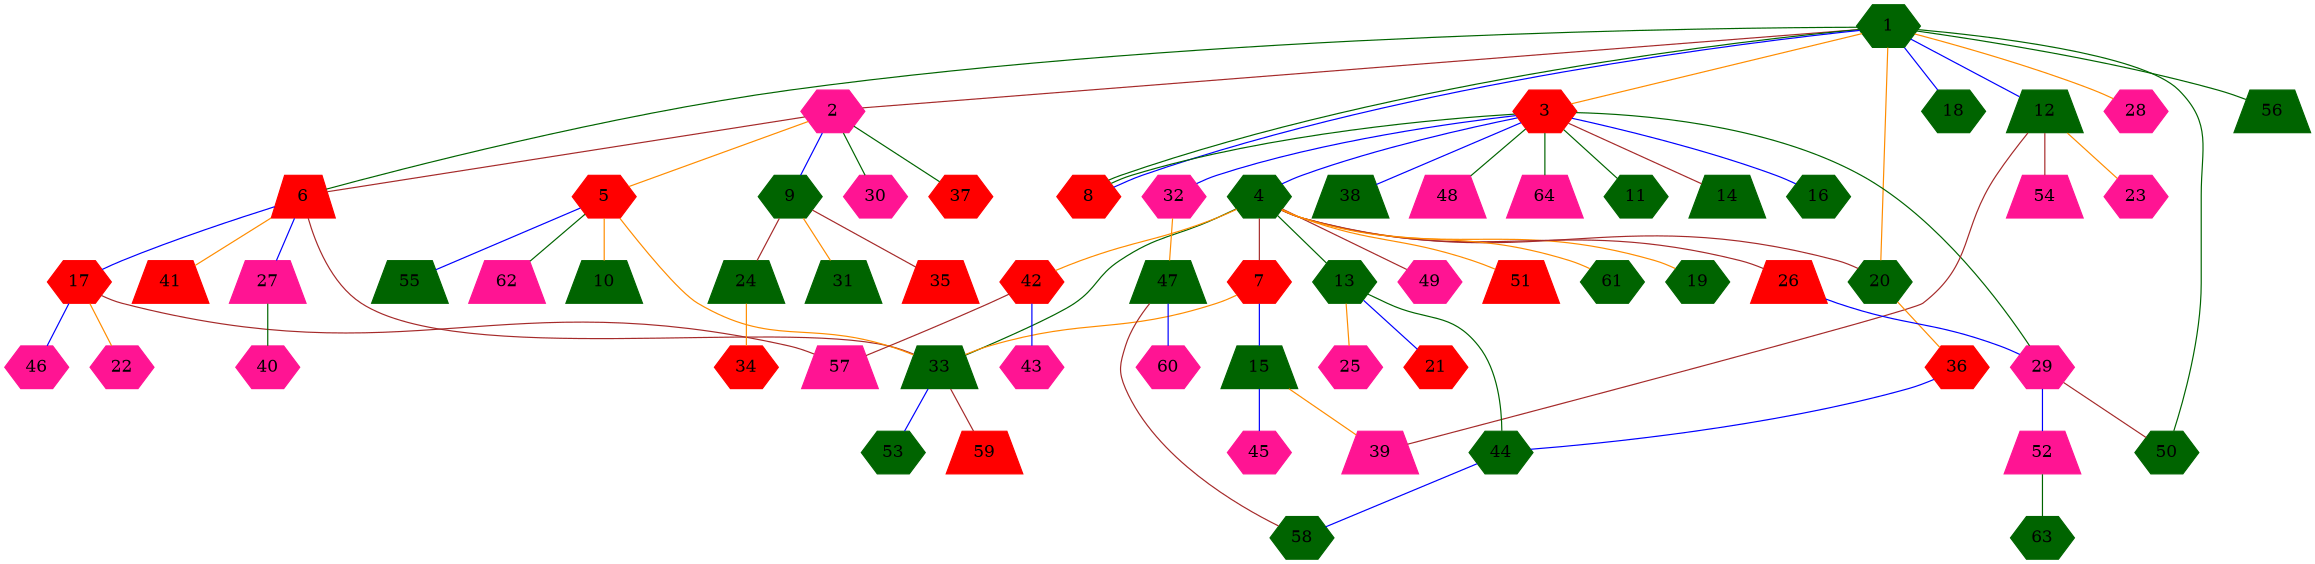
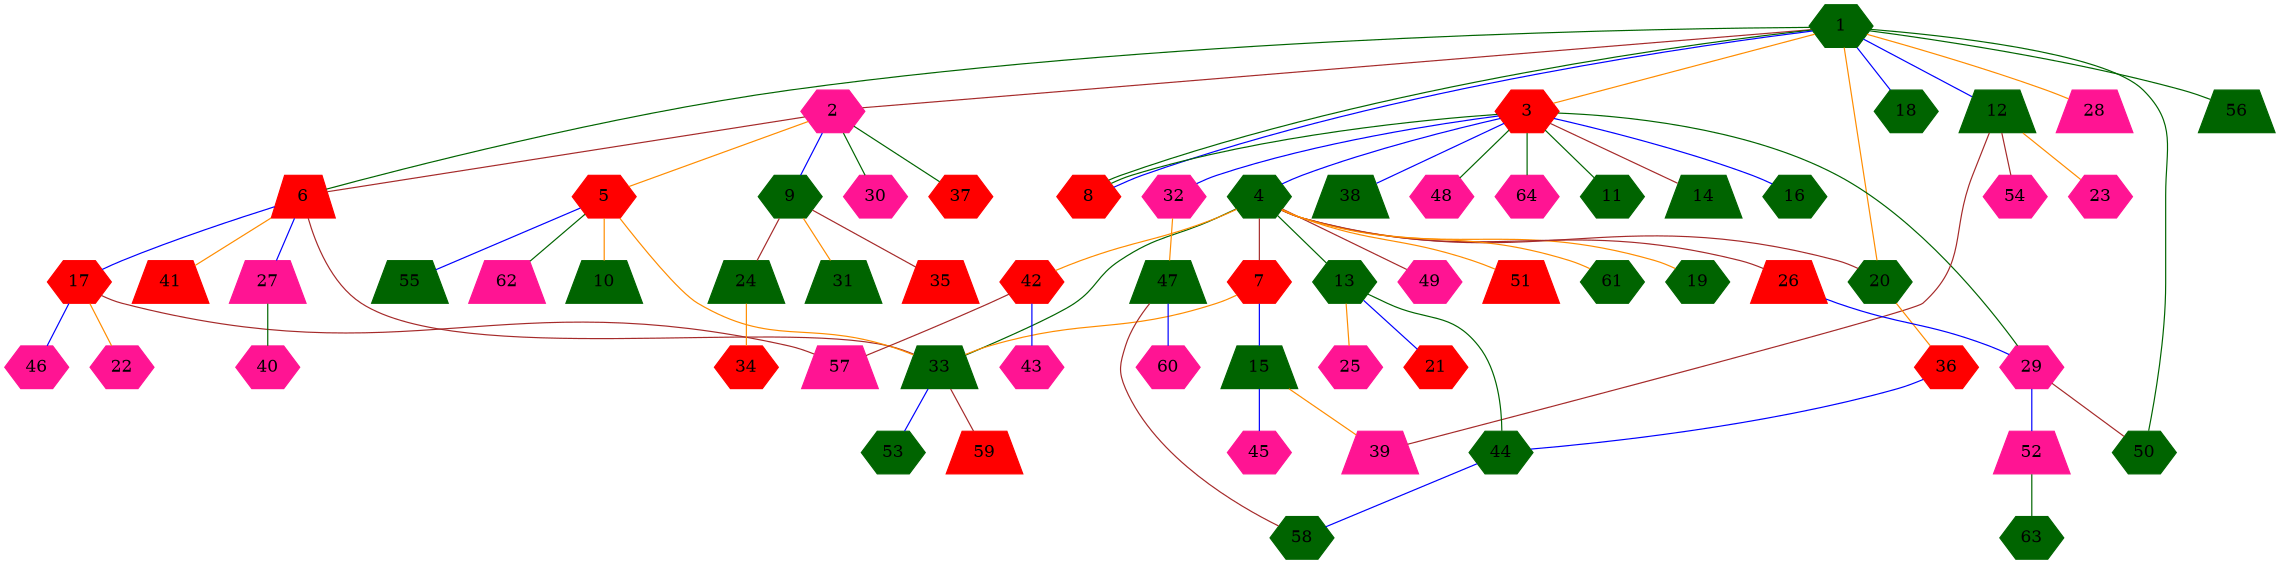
node "28": shape hexagon -> trapezium
node "48": shape trapezium -> hexagon
node "64": shape trapezium -> hexagon
node "54": shape trapezium -> hexagon
